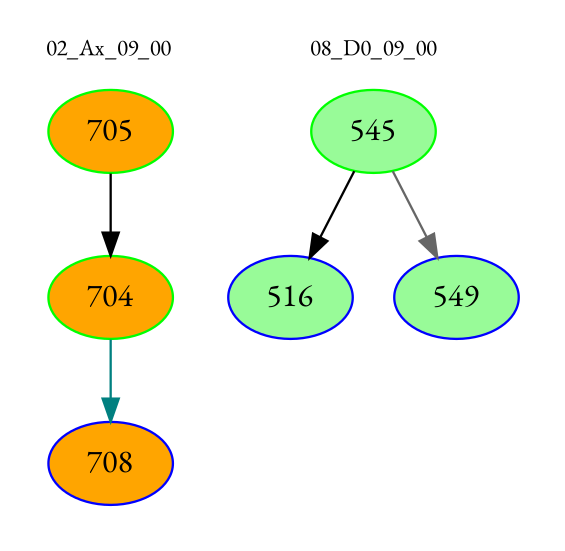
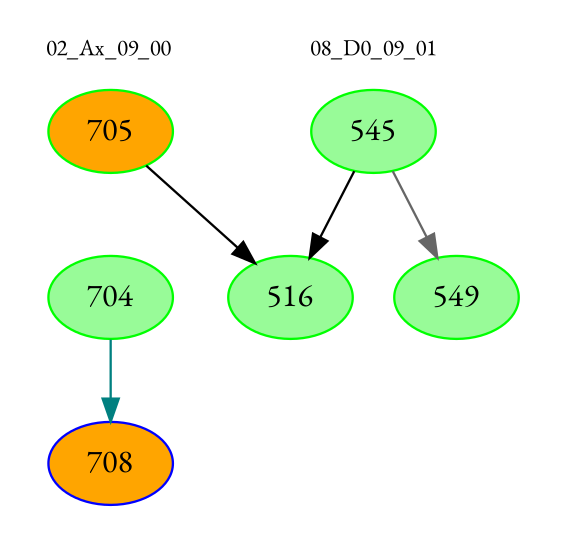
cluster "08_D0_09_00": label "08_D0_09_00" -> "08_D0_09_01"
edge "705" -> "704": now "705" -> "516"
node "704": fillcolor orange -> palegreen
node "516": color blue -> green
node "549": color blue -> green
